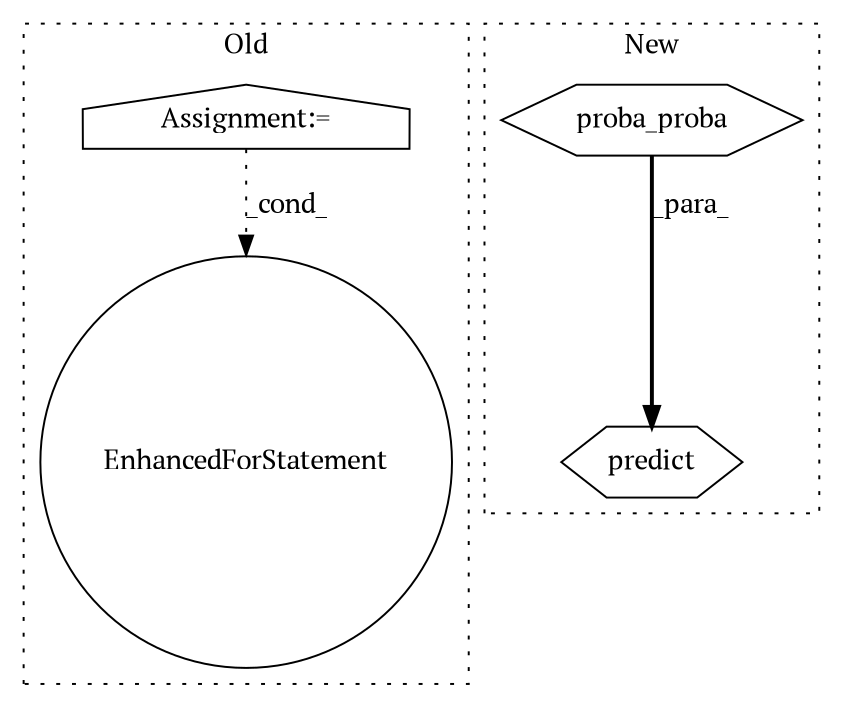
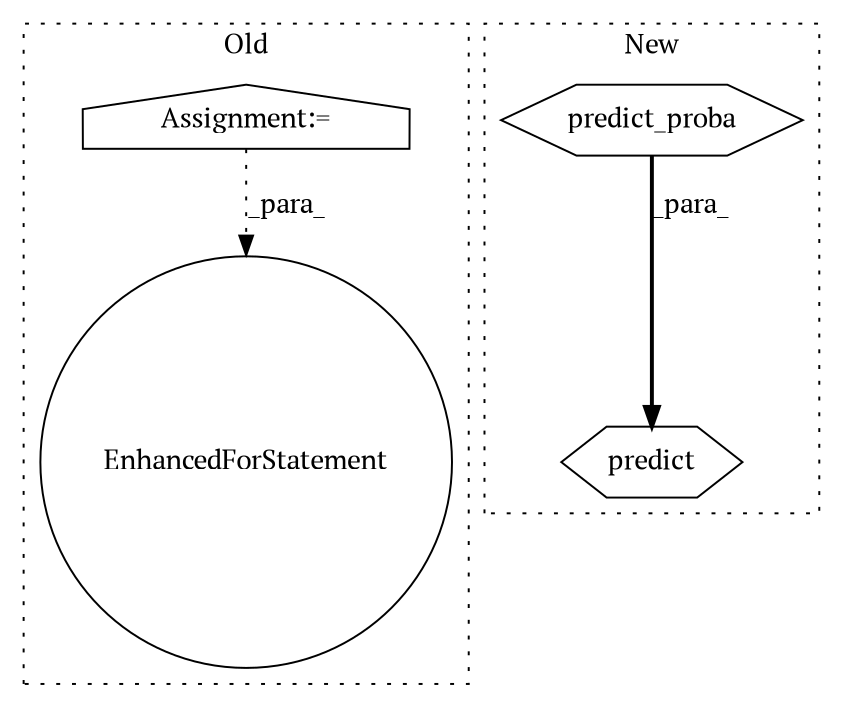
node "proba_proba": label "proba_proba" -> "predict_proba"
edge "Assignment:=" -> "EnhancedForStatement": label "_cond_" -> "_para_"
